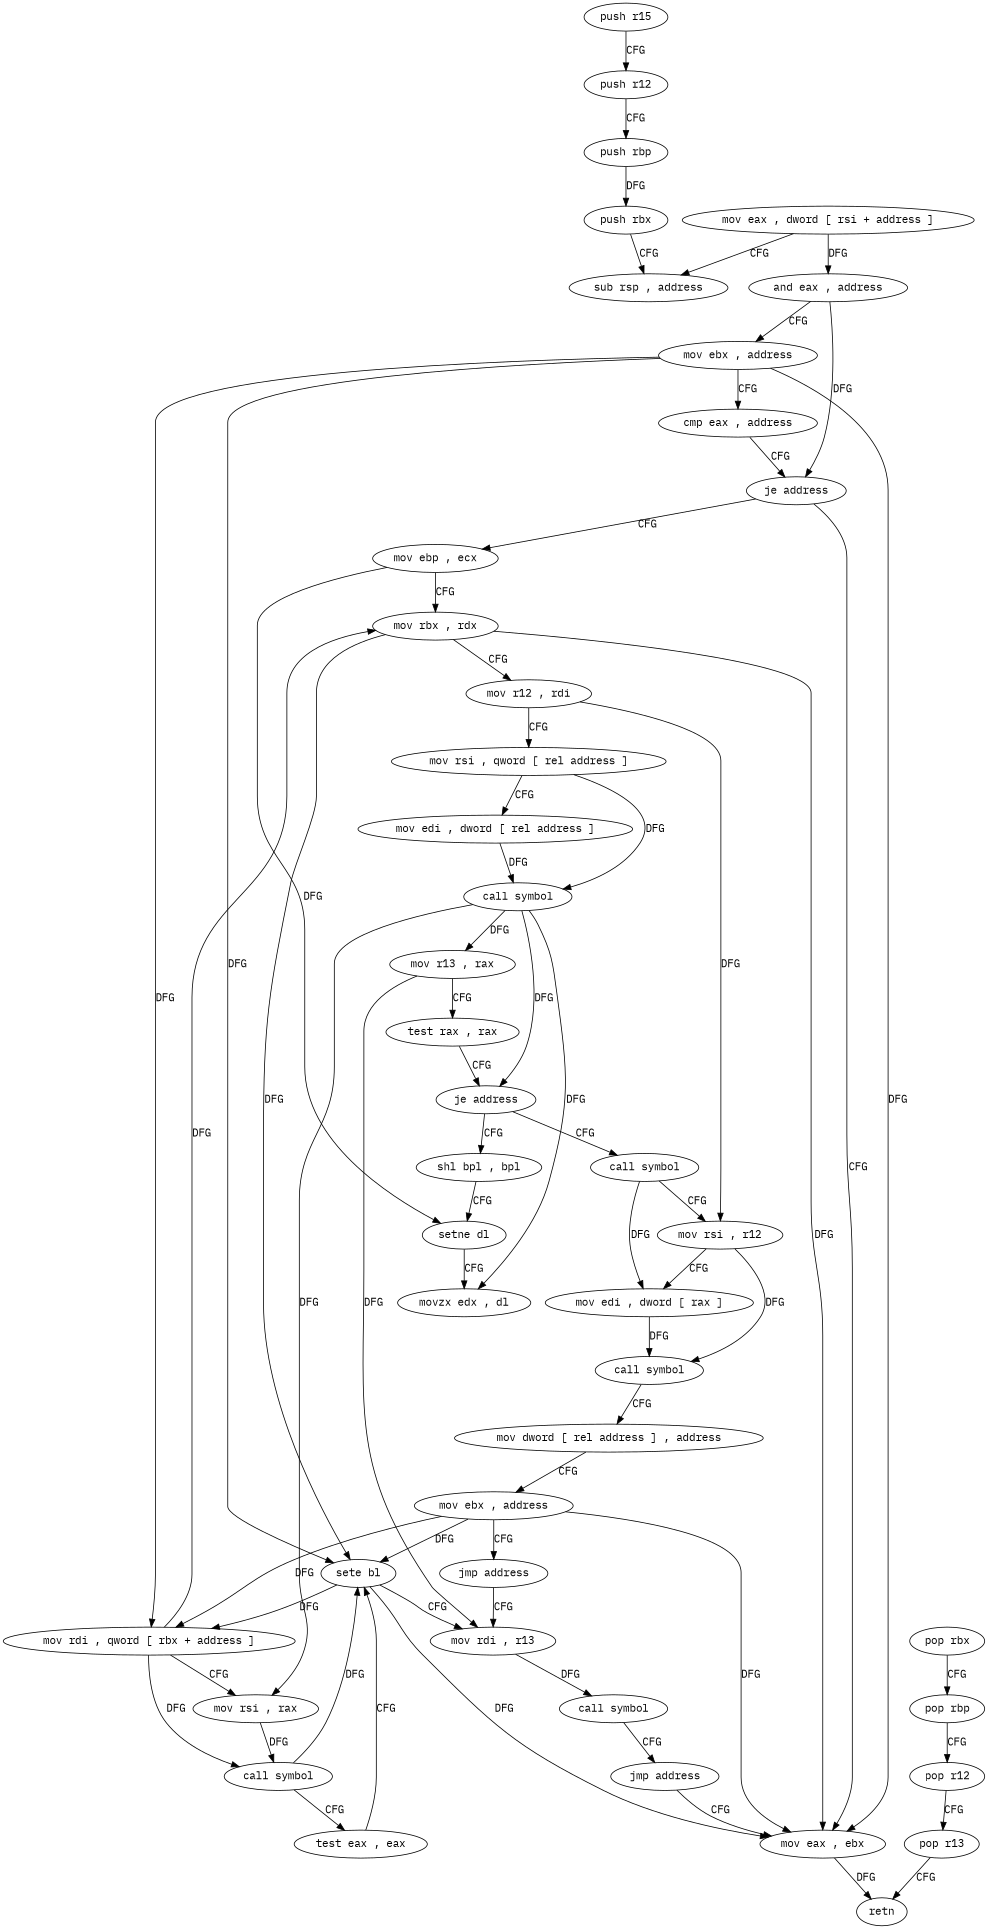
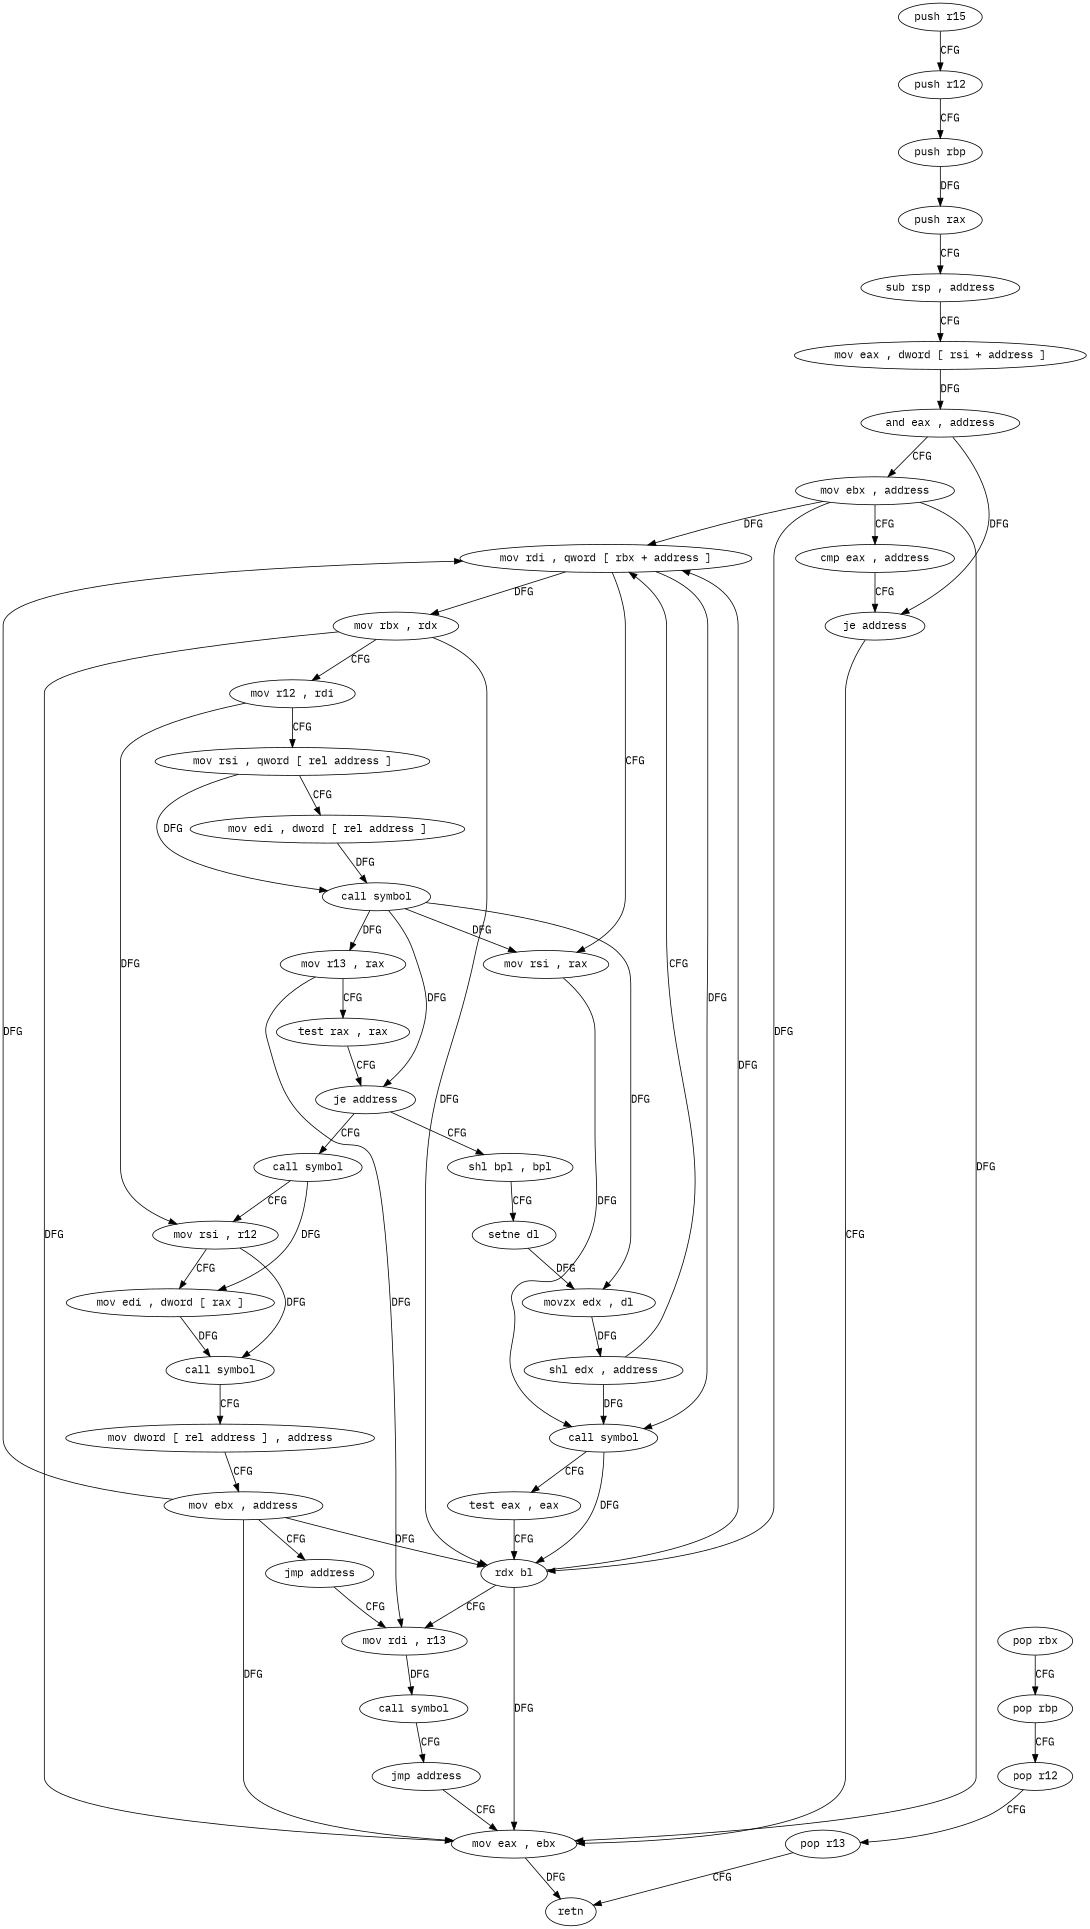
node "push rbx": label "push rbx" -> "push rax"
edge "mov eax , dword [ rsi + address ]" -> "sub rsp , address": reversed
node "mov ebp , ecx": removed
edge "setne dl" -> "movzx edx , dl": label "CFG" -> "DFG"
node "shl edx , address": added
node "sete bl": label "sete bl" -> "rdx bl"
